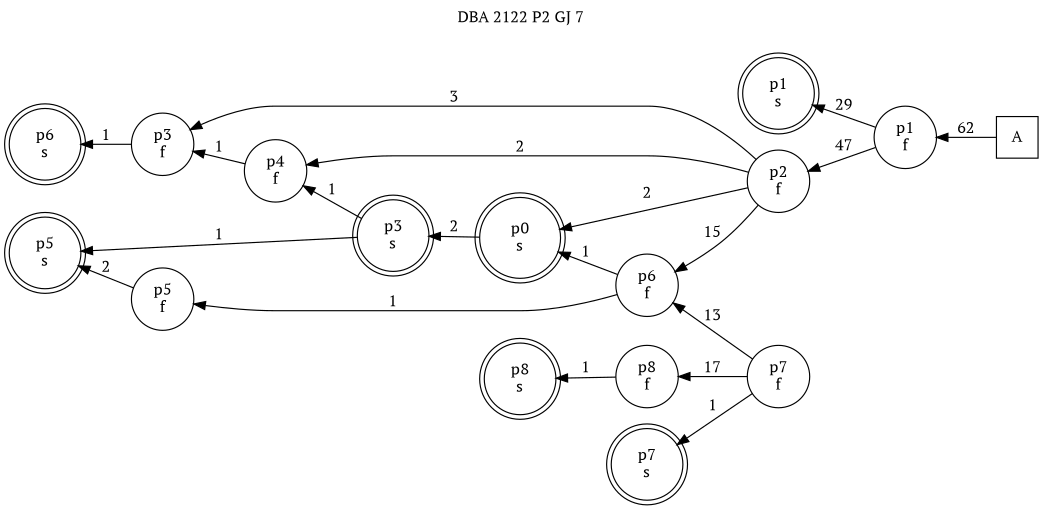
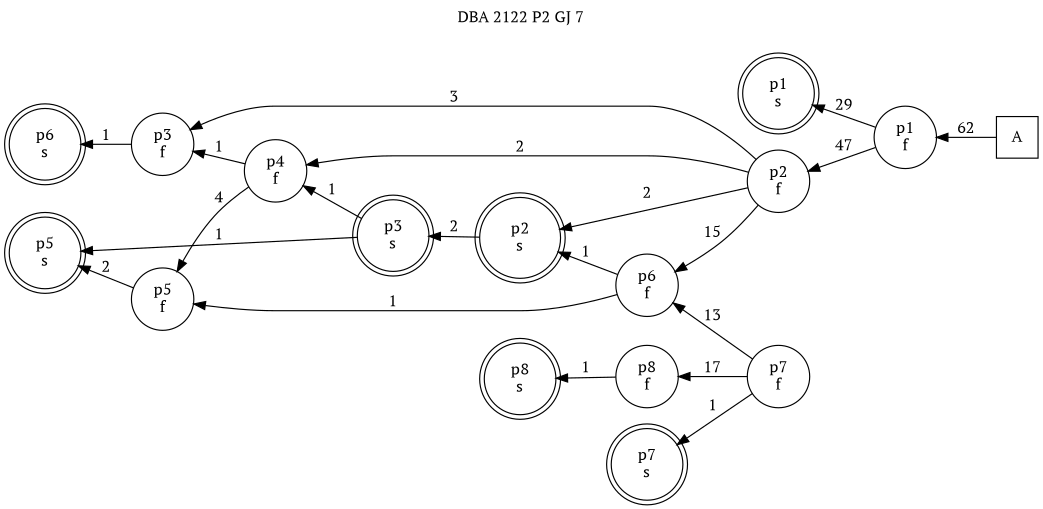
edge "p4 f" -> "p5 f": added, label "4"
node "p0 s": label "p0 s" -> "p2 s"
